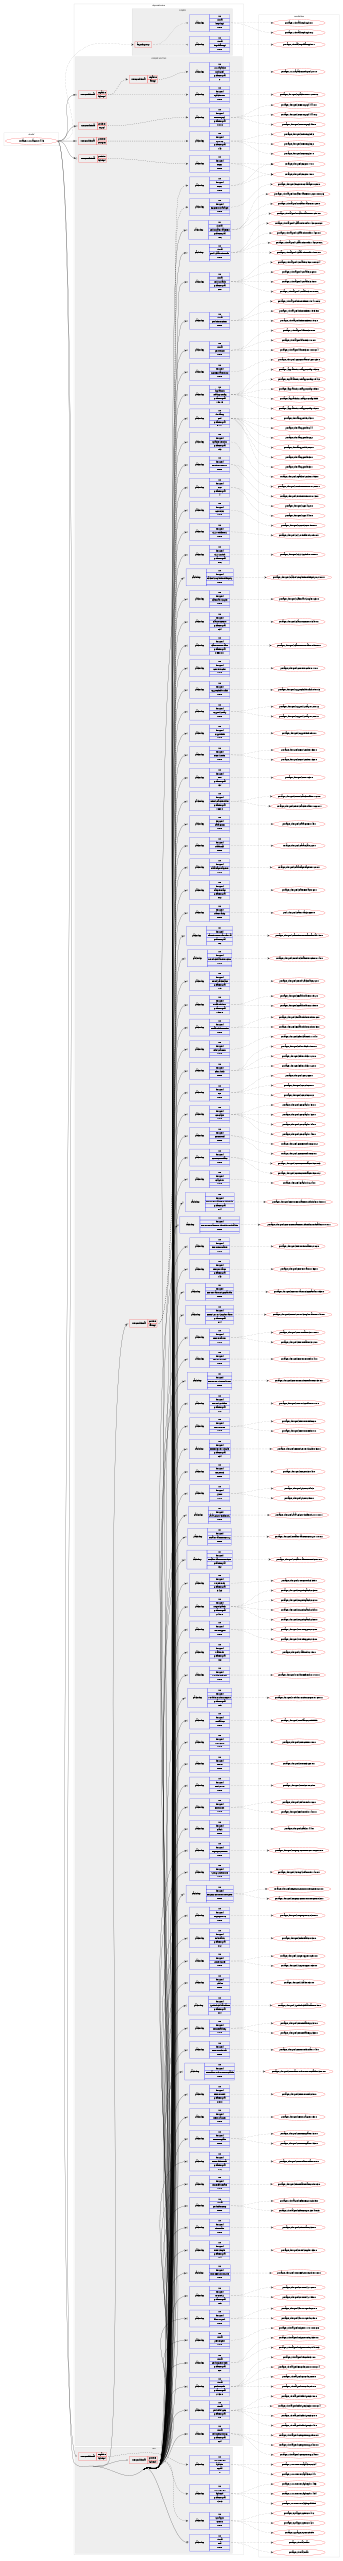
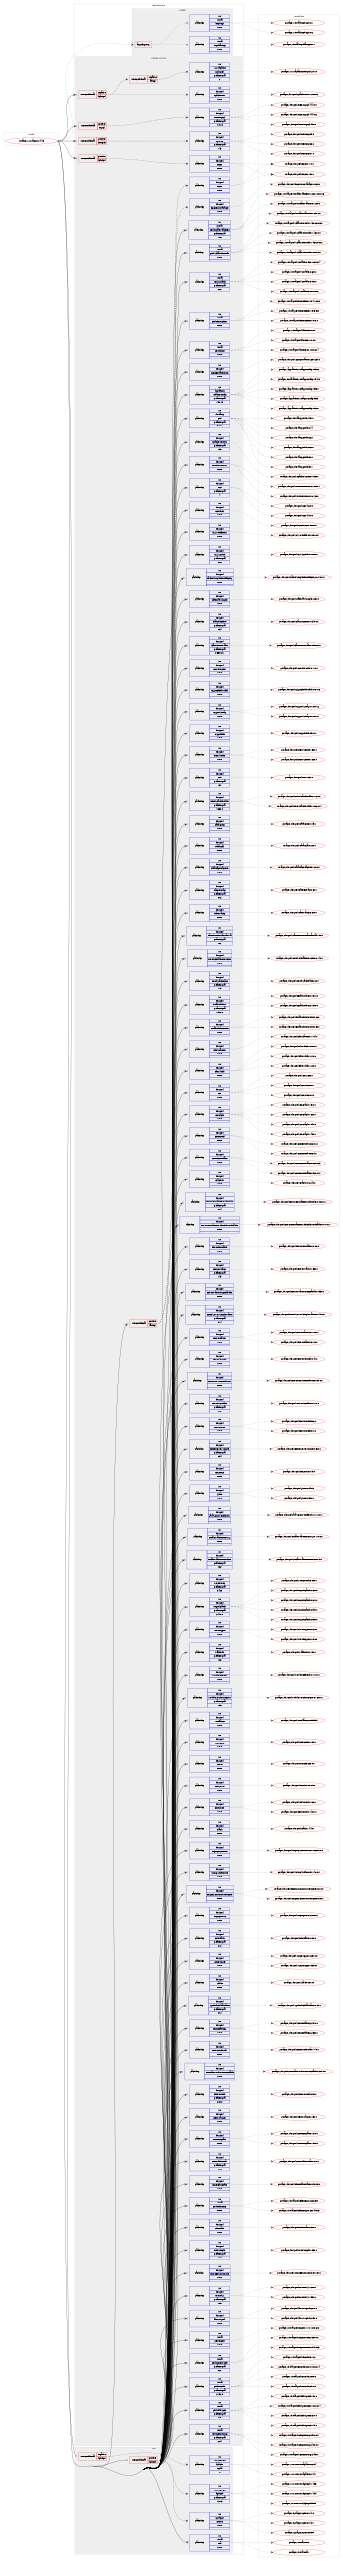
node "perl://dev-perl/Date-Manip-6.600.0": label "perl://dev-perl/Date-Manip-6.600.0" -> "portage://dev-perl/Date-Manip-6.600.0"
node "portage://virtual/mta-0": label "portage://virtual/mta-0" -> "portage://virtual/use-0"
